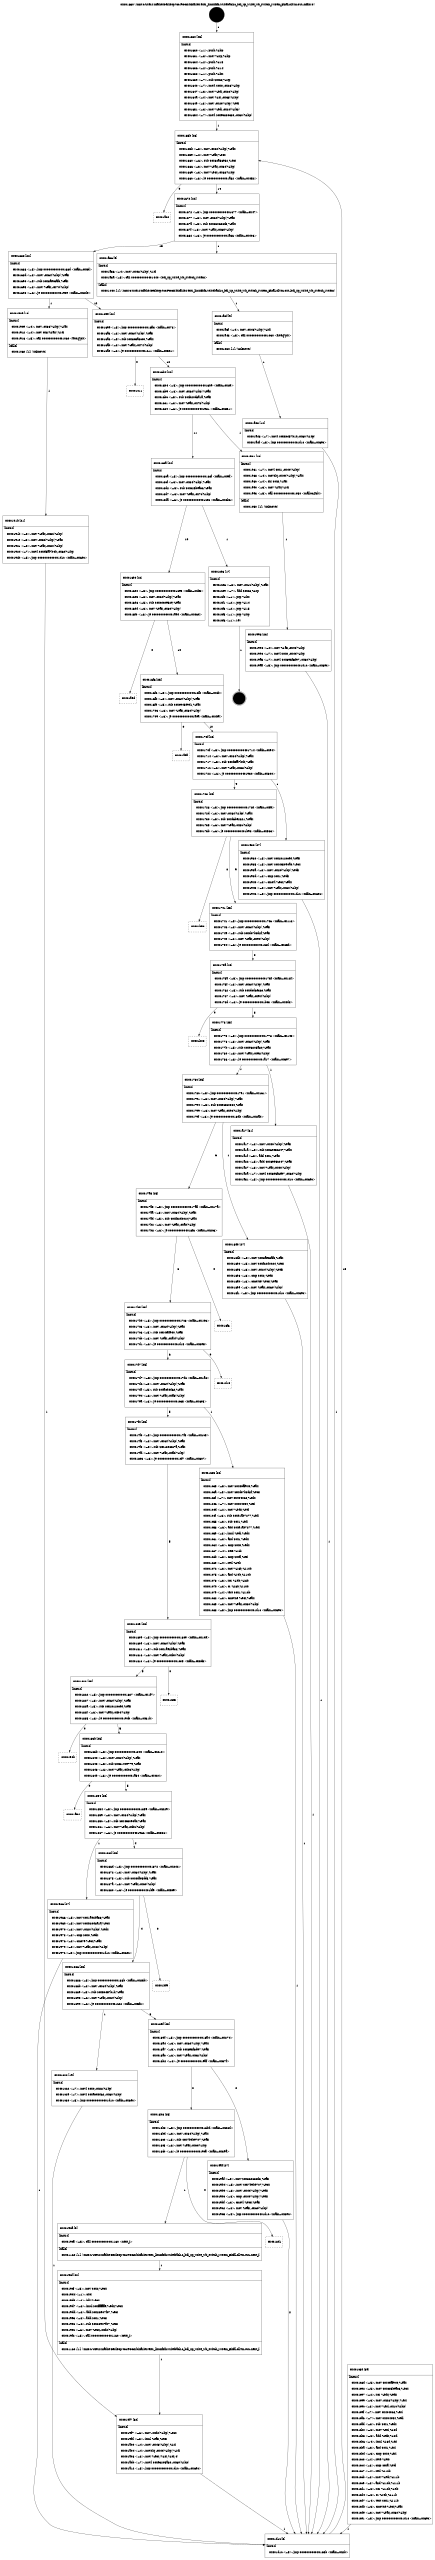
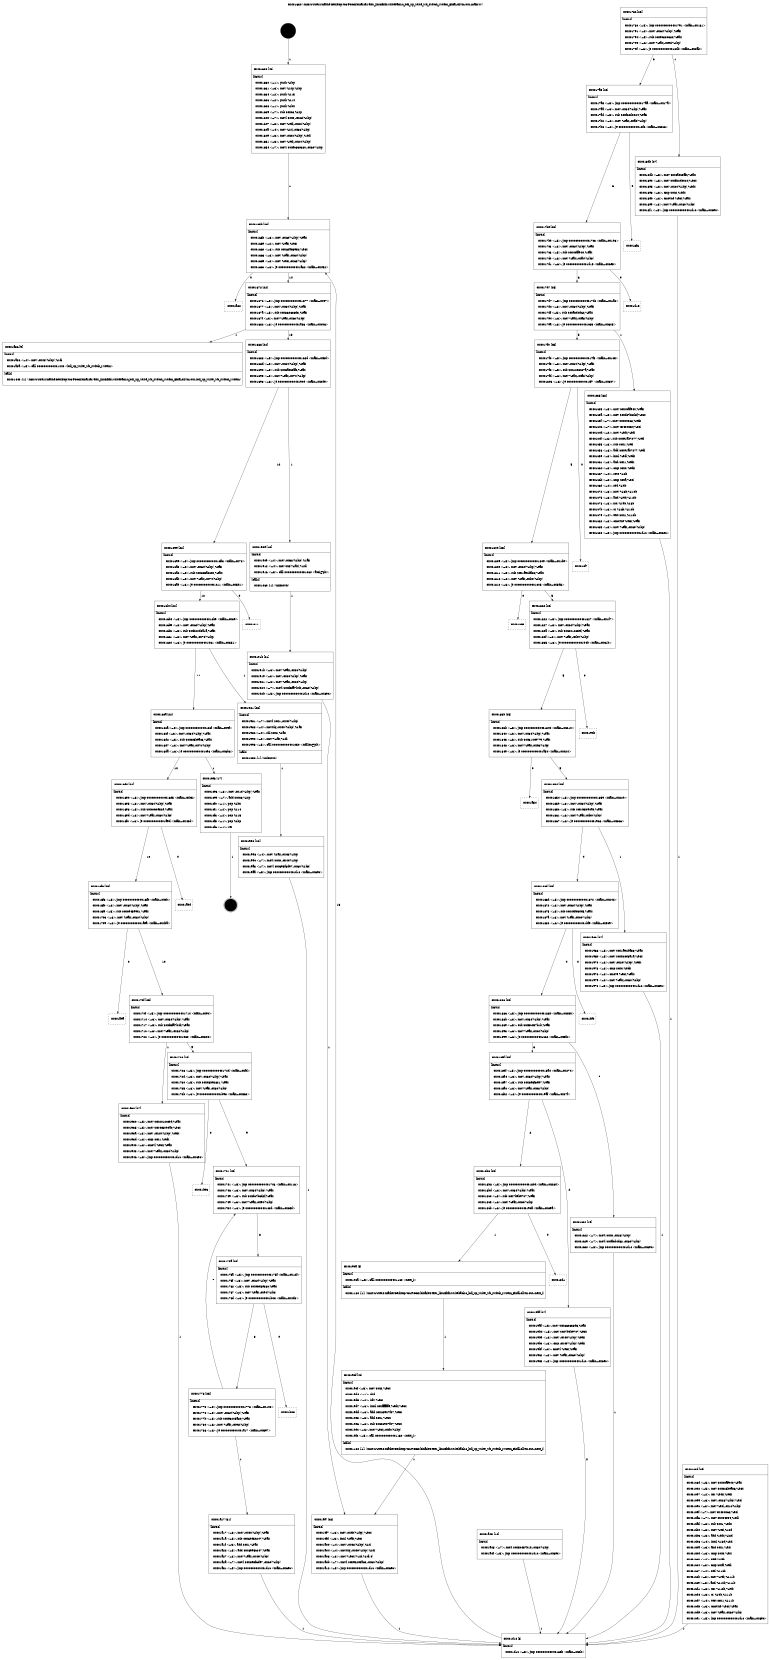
node "0x401a3f [9]": removed
node "0x401cf7": added
edge "0x401773 [25]" -> "0x40178c [25]": now "0x401773 [25]" -> "0x401741 [25]"
